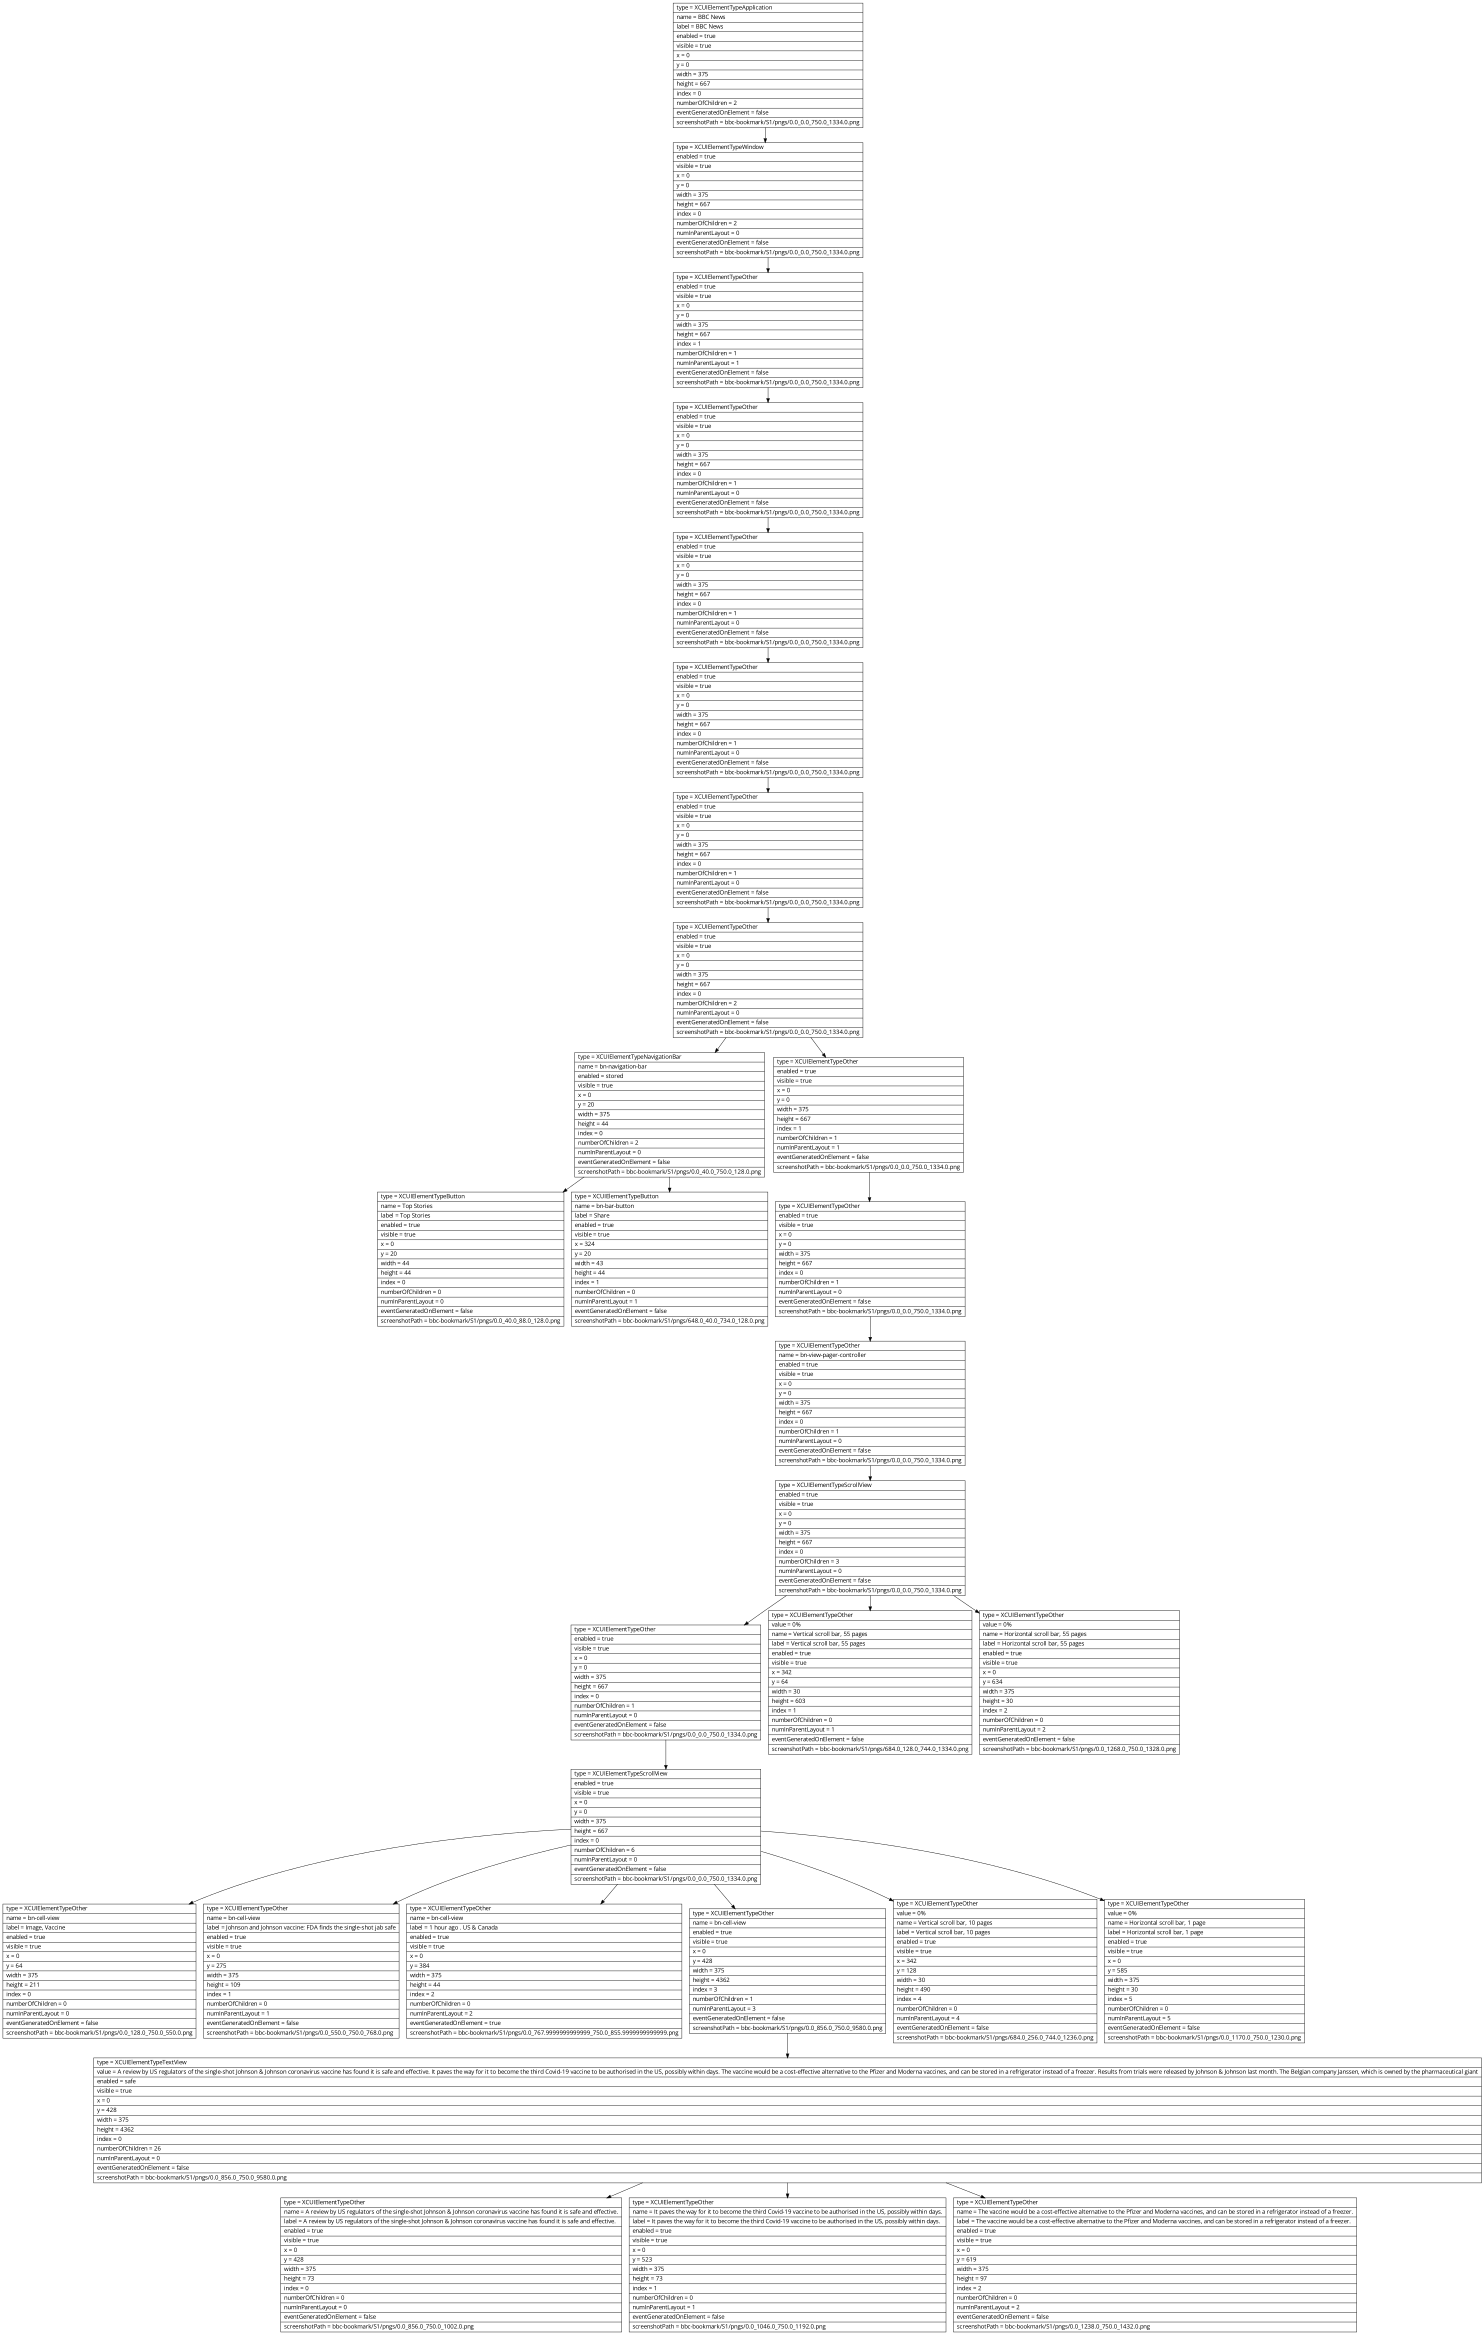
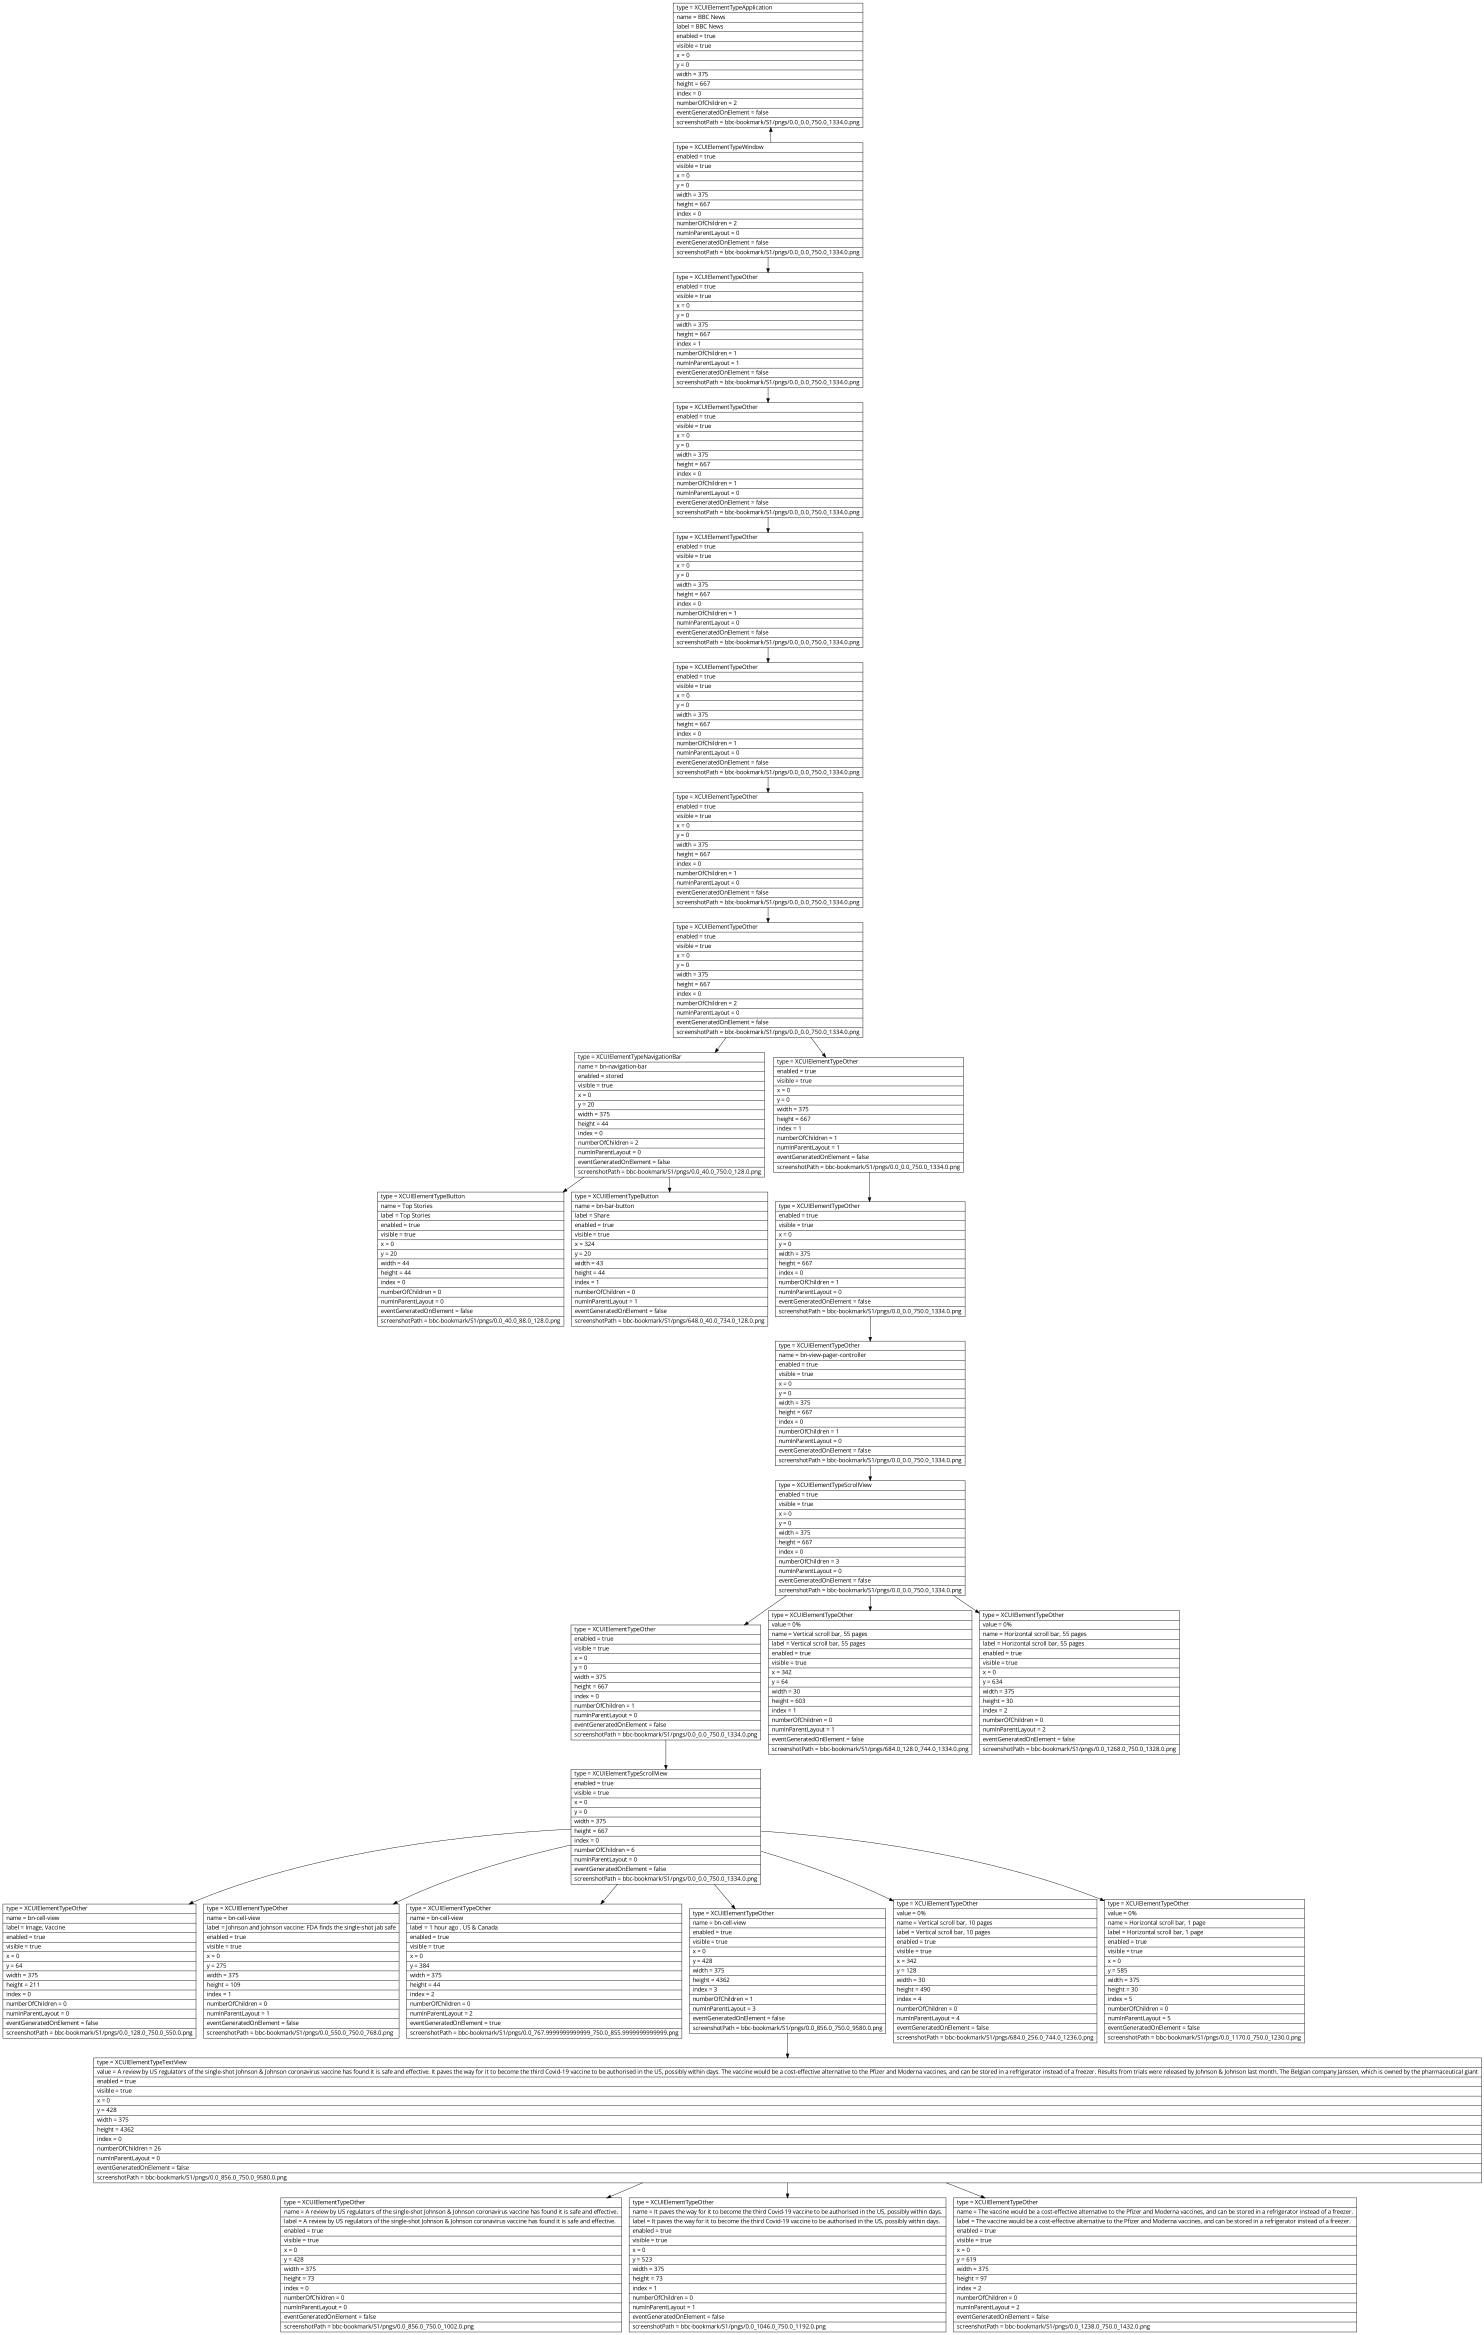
edge "type = XCUIElementTypeApplication" -> "type = XCUIElementTypeWindow": reversed
node "type = XCUIElementTypeTextView": text "enabled = safe" -> "enabled = true"
